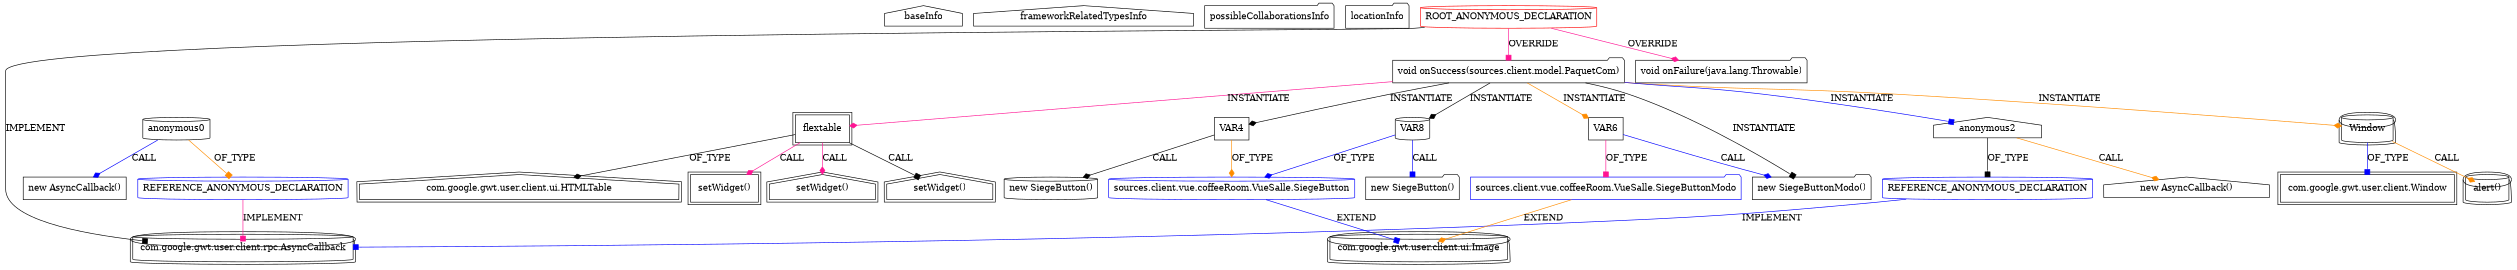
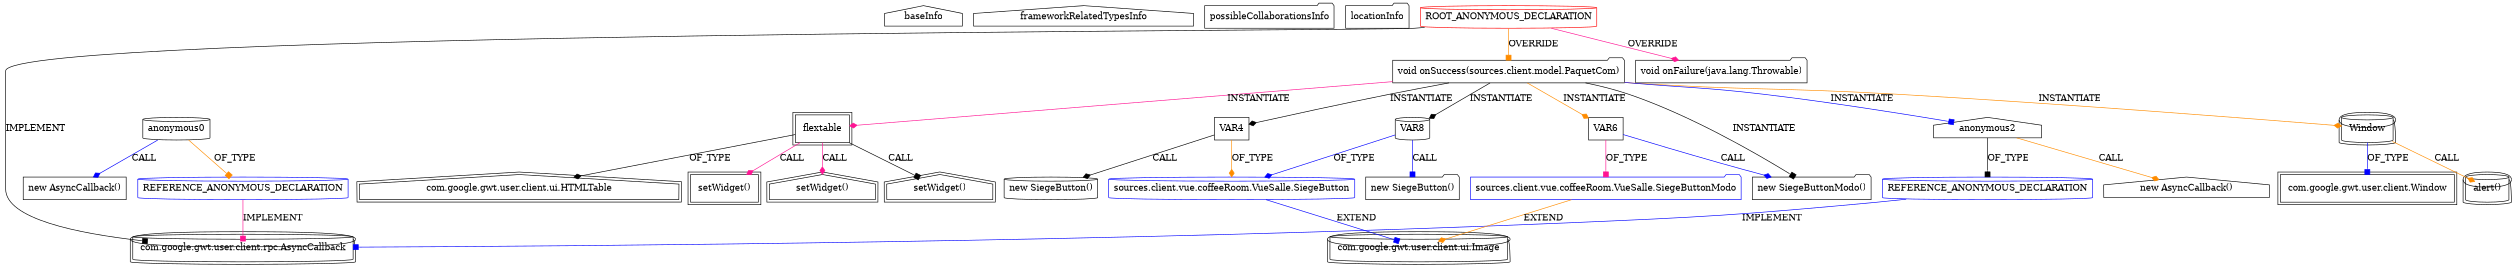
edge "ROOT_ANONYMOUS_DECLARATION" -> "void onSuccess(sources.client.model.PaquetCom)": color deeppink -> darkorange
